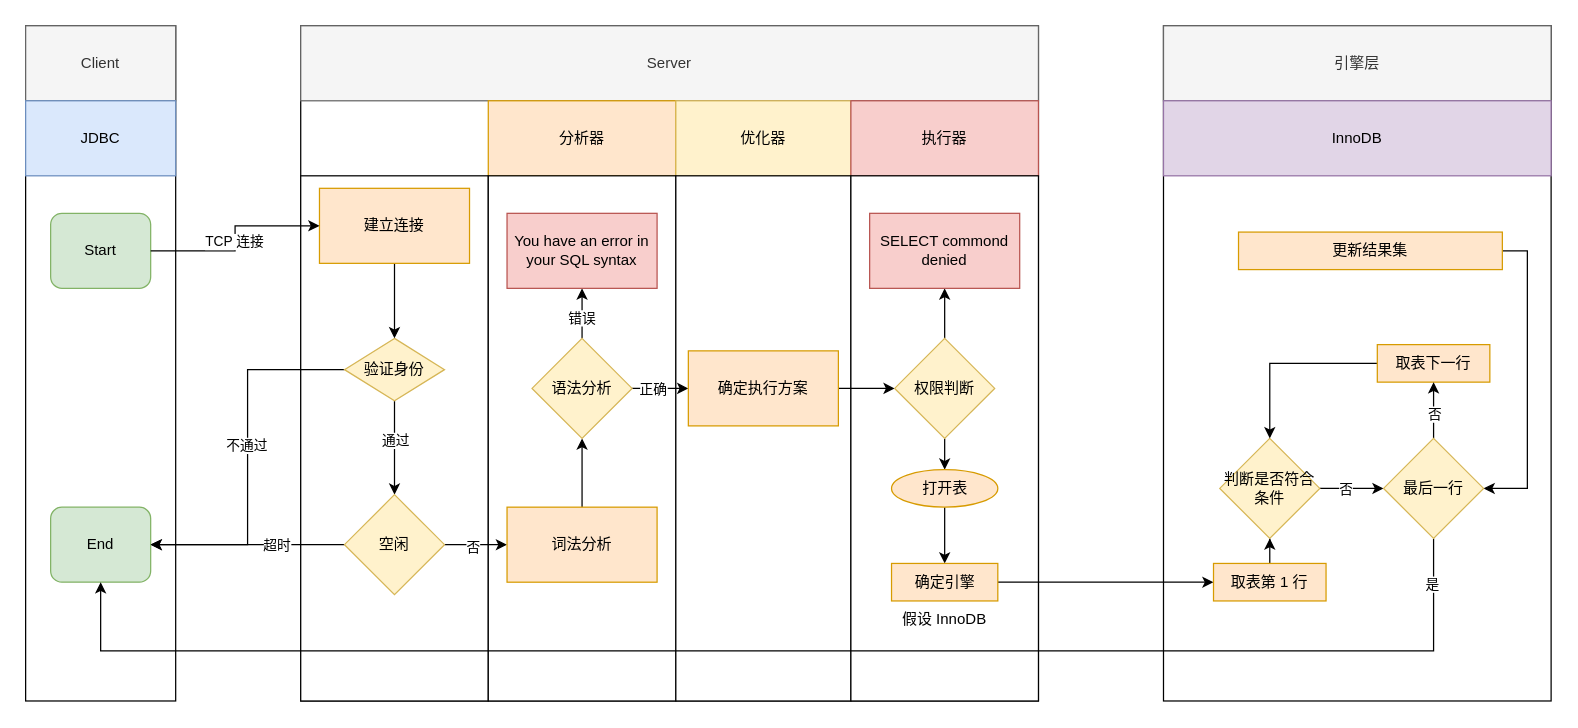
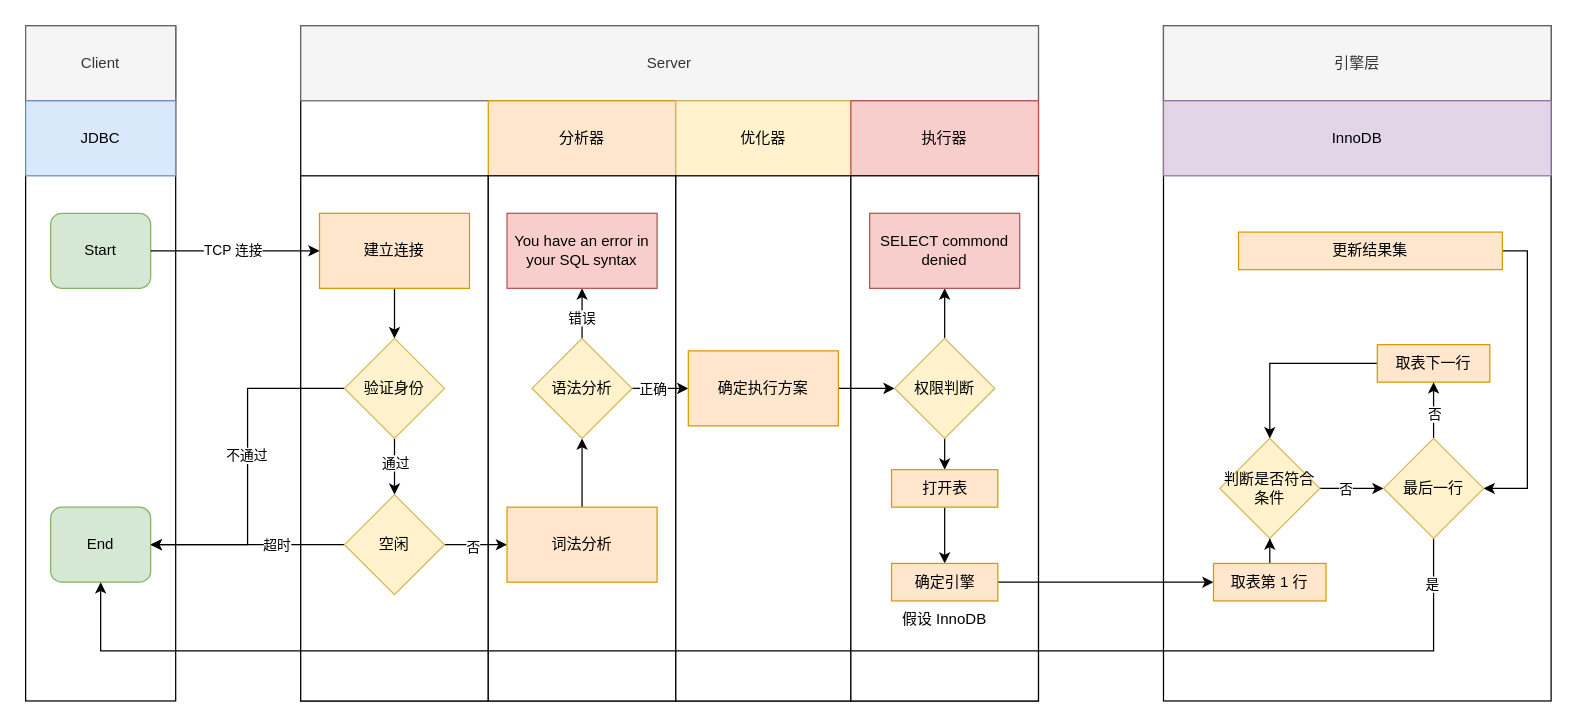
node "建立连接": moved (394, 226) -> (394, 251)
node "验证身份": size 100x63 -> 100x100
node "打开表": shape ellipse -> rectangle
